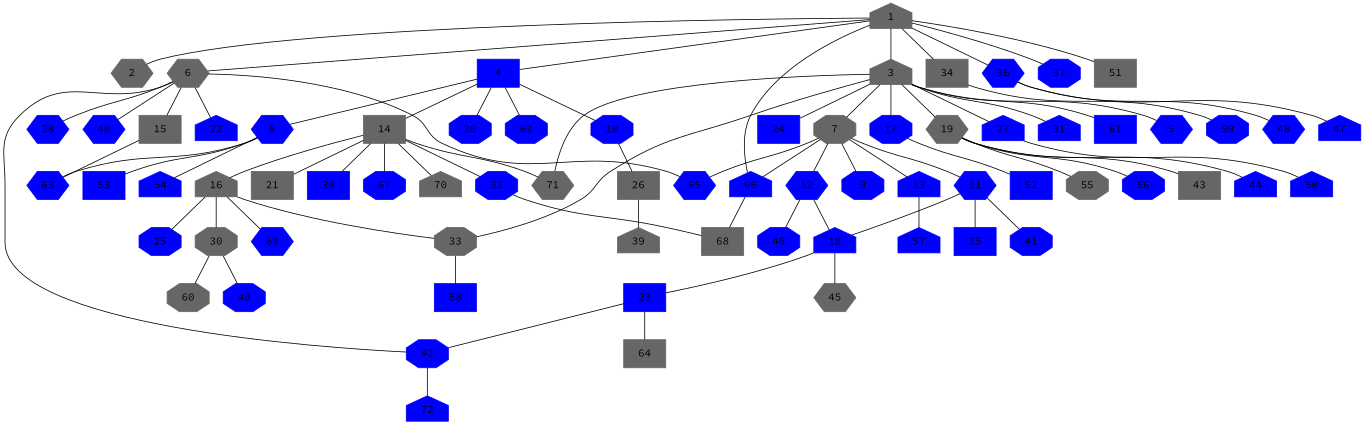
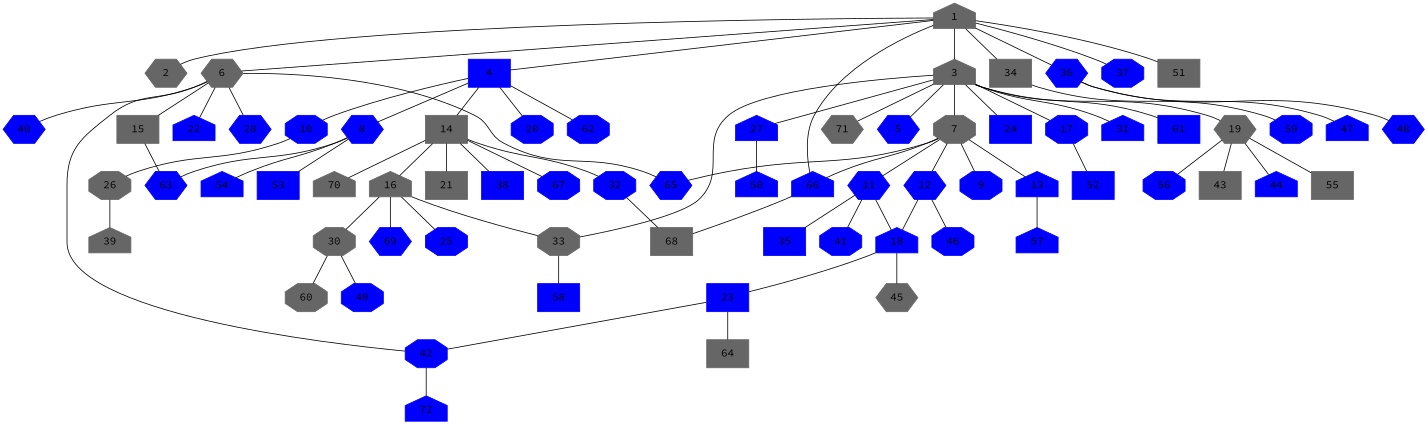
edge "14" -- "71": removed
node "26": shape box -> octagon
node "55": shape octagon -> box
